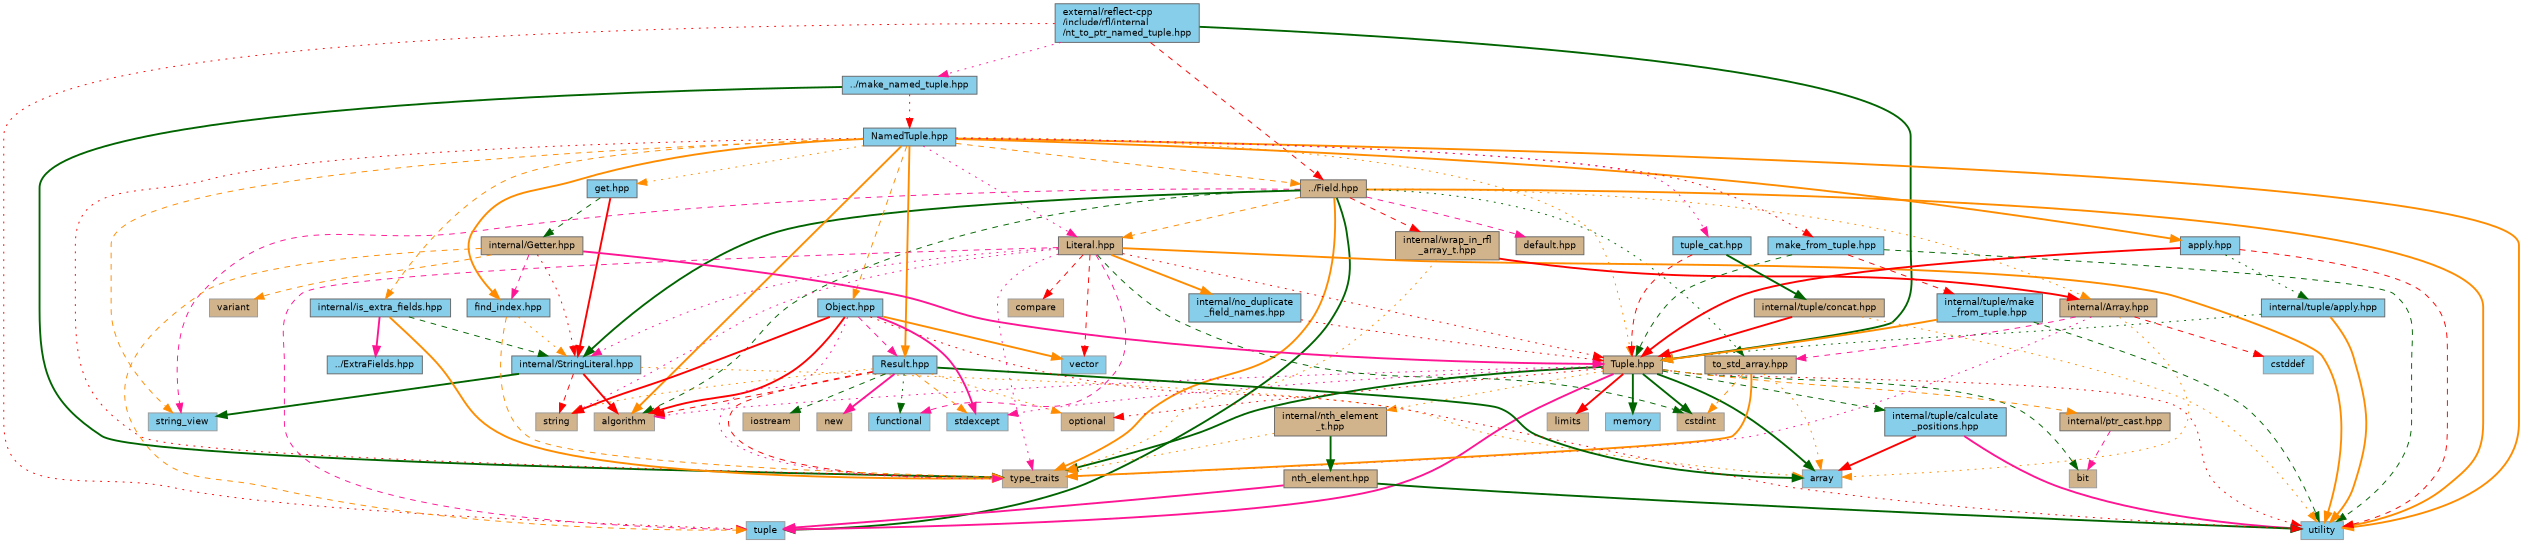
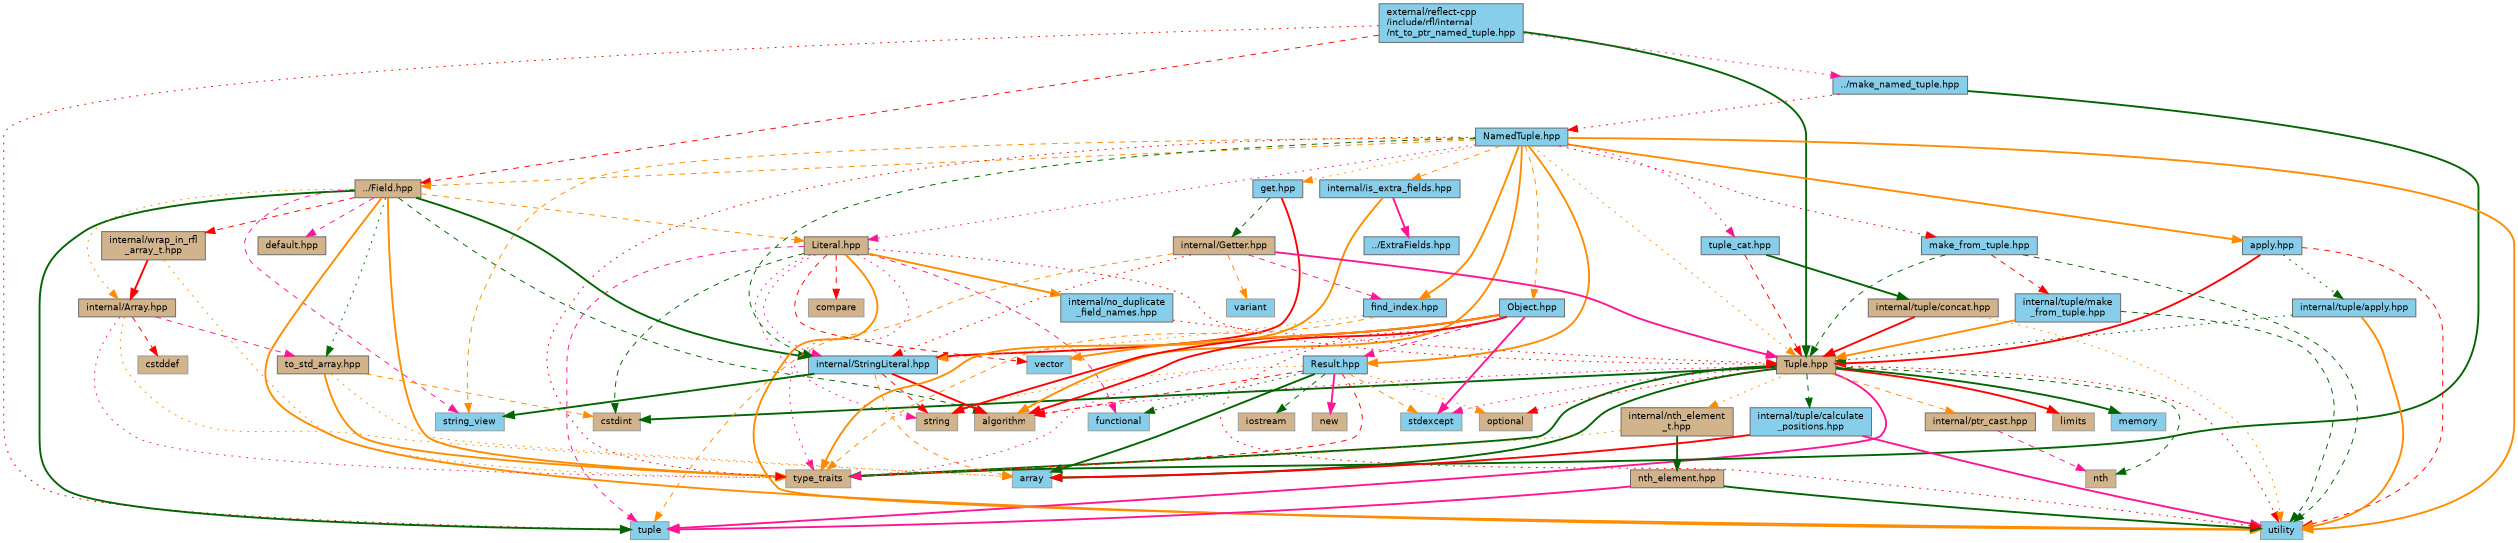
node "variant": fillcolor tan -> skyblue
edge "internal/is_extra_fields.hpp" -> "internal/StringLiteral.hpp": now "NamedTuple.hpp" -> "internal/StringLiteral.hpp"
node "cstddef": fillcolor skyblue -> tan
edge "internal/StringLiteral.hpp" -> "array": style dotted -> dashed
node "bit": label "bit" -> "nth"
